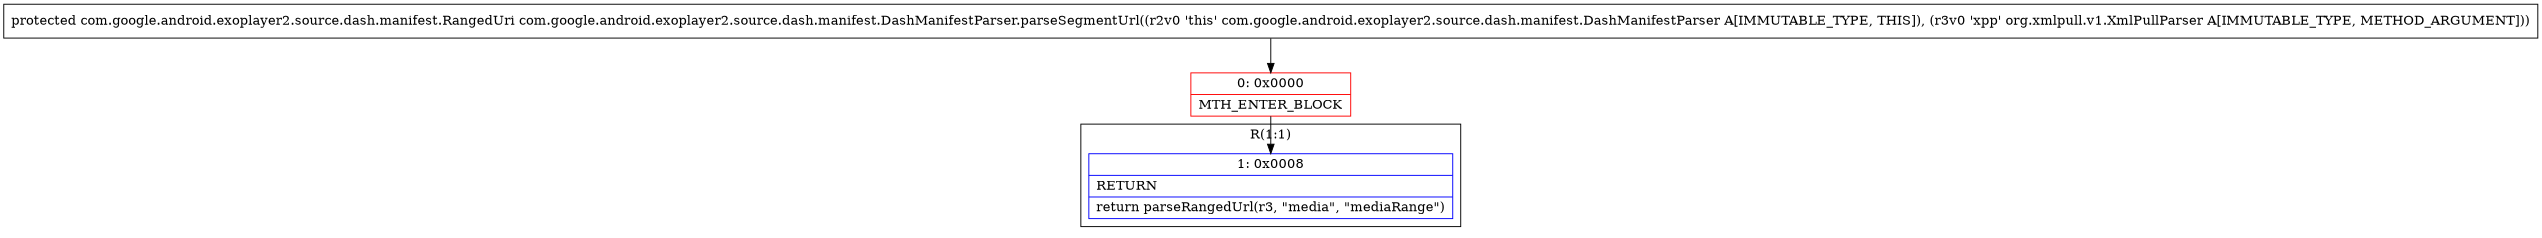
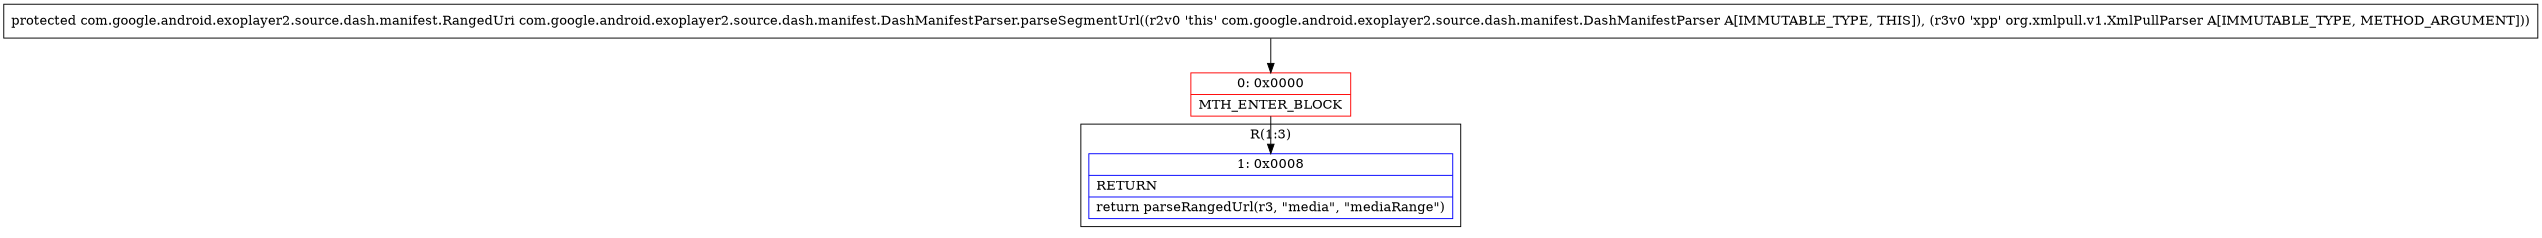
cluster "R(1:1)": label "R(1:1)" -> "R(1:3)"
